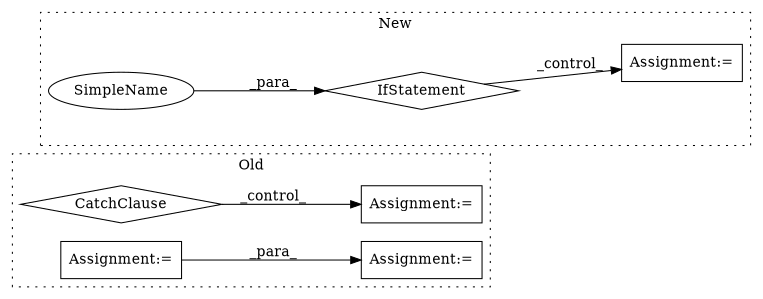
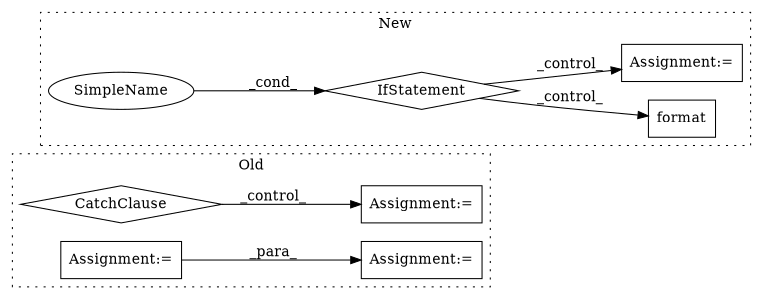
edge "SimpleName" -> "IfStatement": label "_para_" -> "_cond_"
node "format": added
